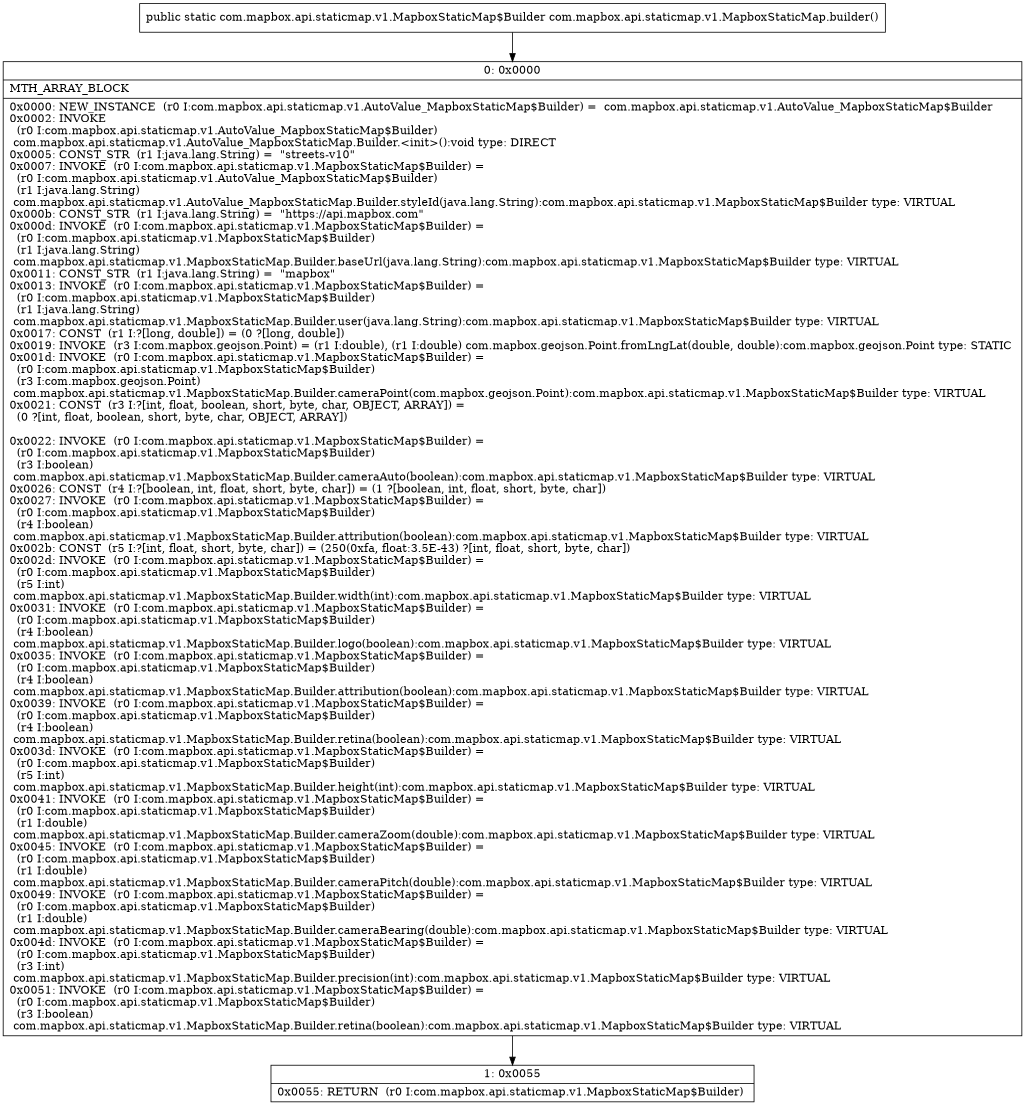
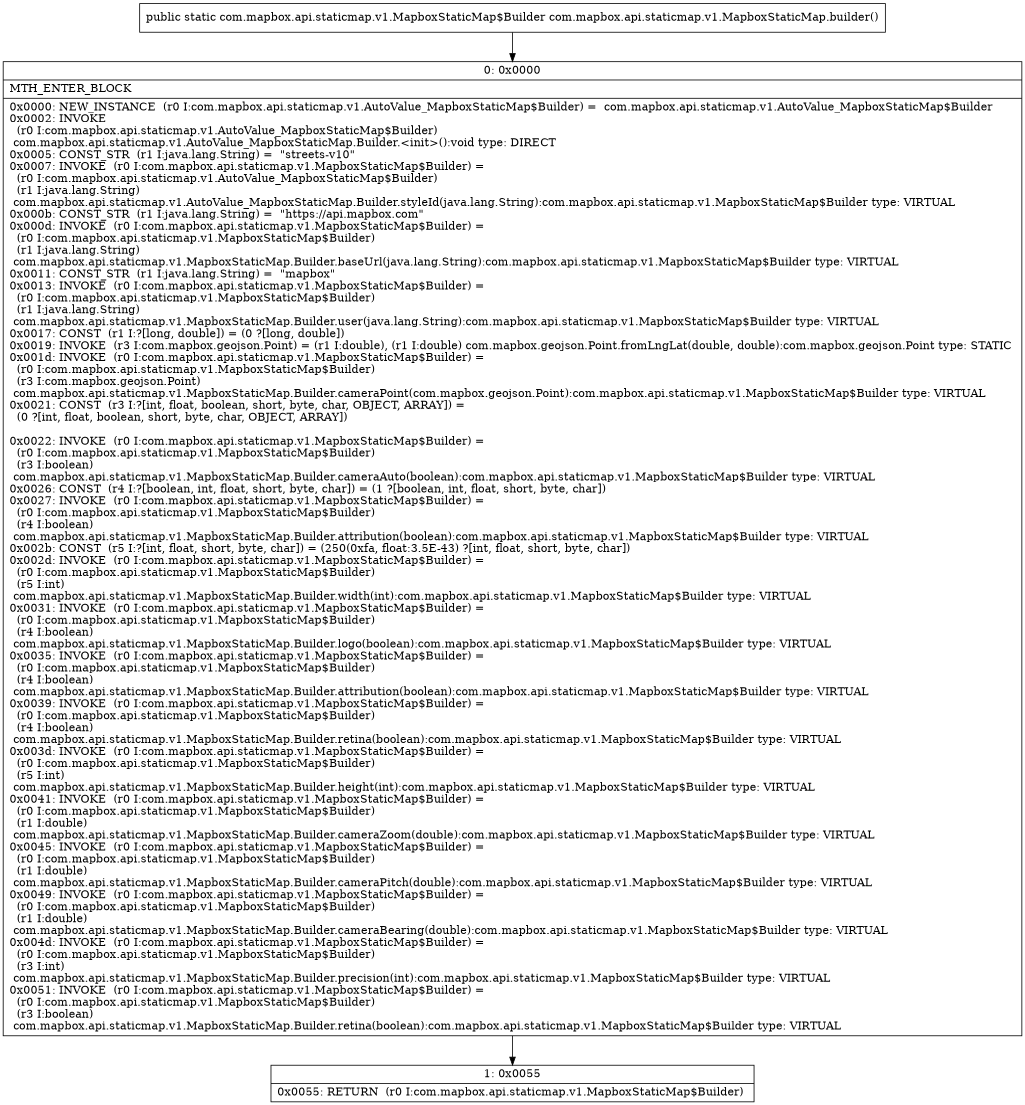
node "0: 0x0000": text "MTH_ARRAY_BLOCK" -> "MTH_ENTER_BLOCK"
